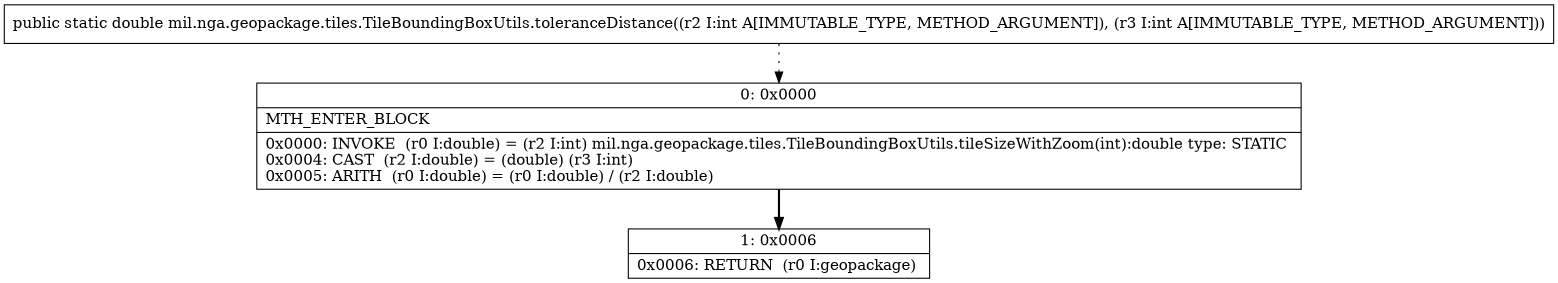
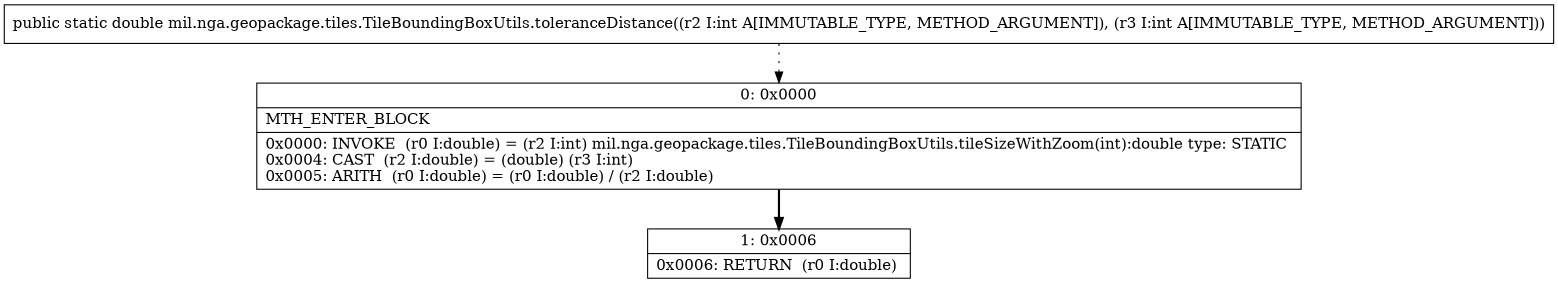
node "1: 0x0006": text "0x0006: RETURN  (r0 I:geopackage)" -> "0x0006: RETURN  (r0 I:double)"
